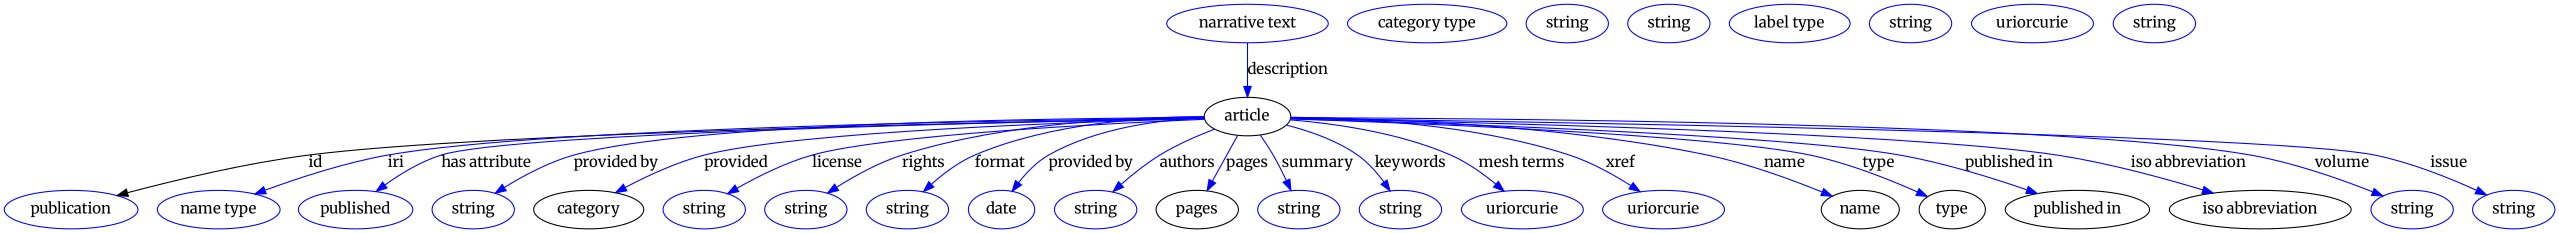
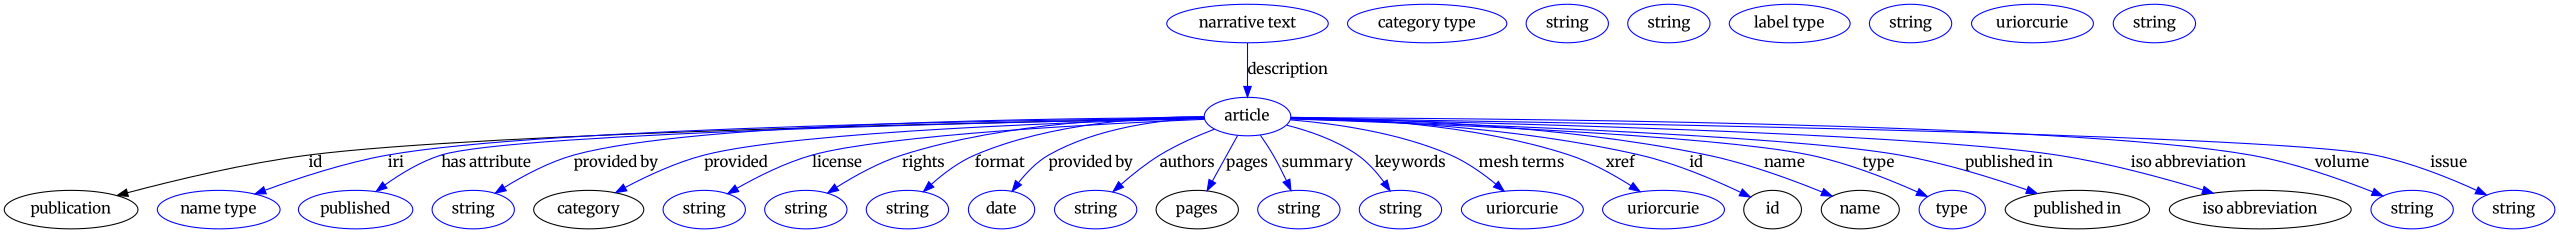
node "article": color black -> blue
node "publication": color blue -> black
node "id": added
node "type": color black -> blue
